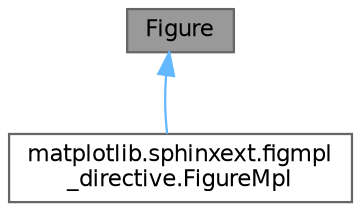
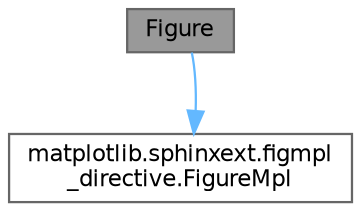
edge "matplotlib.sphinxext.figmpl _directive.FigureMpl" -> "Figure": reversed
